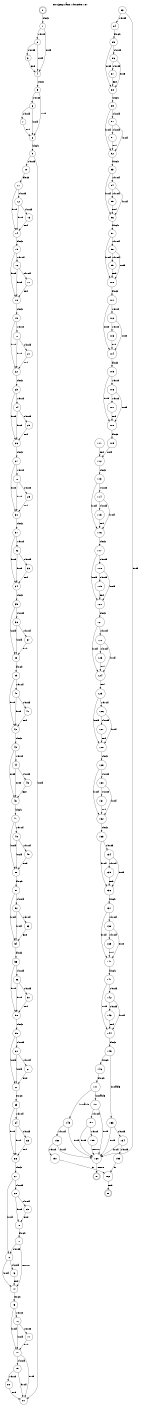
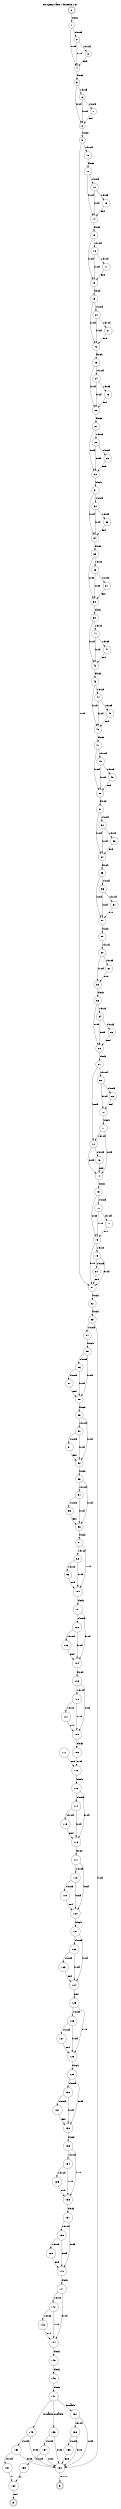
edge "59" -> "62": removed, label "br_if"
edge "145" -> "153": now "147" -> "153"
edge "159" -> "160": label "return" -> "end"
edge "71" -> "74": label "return" -> "br_if"
node "82": added
